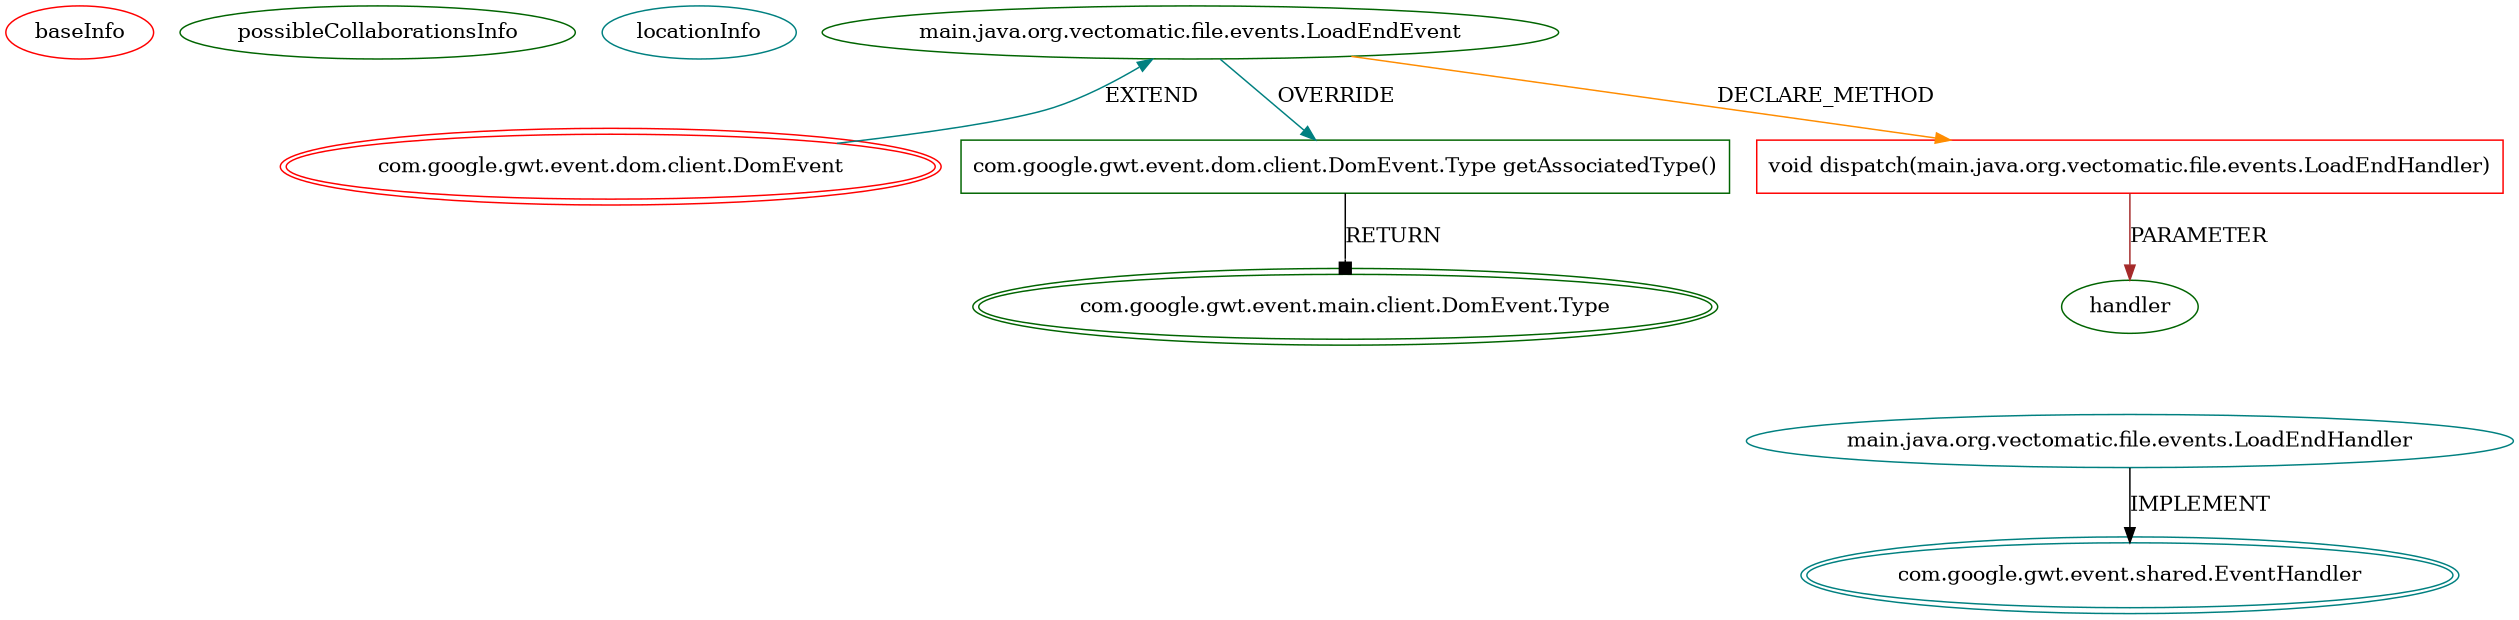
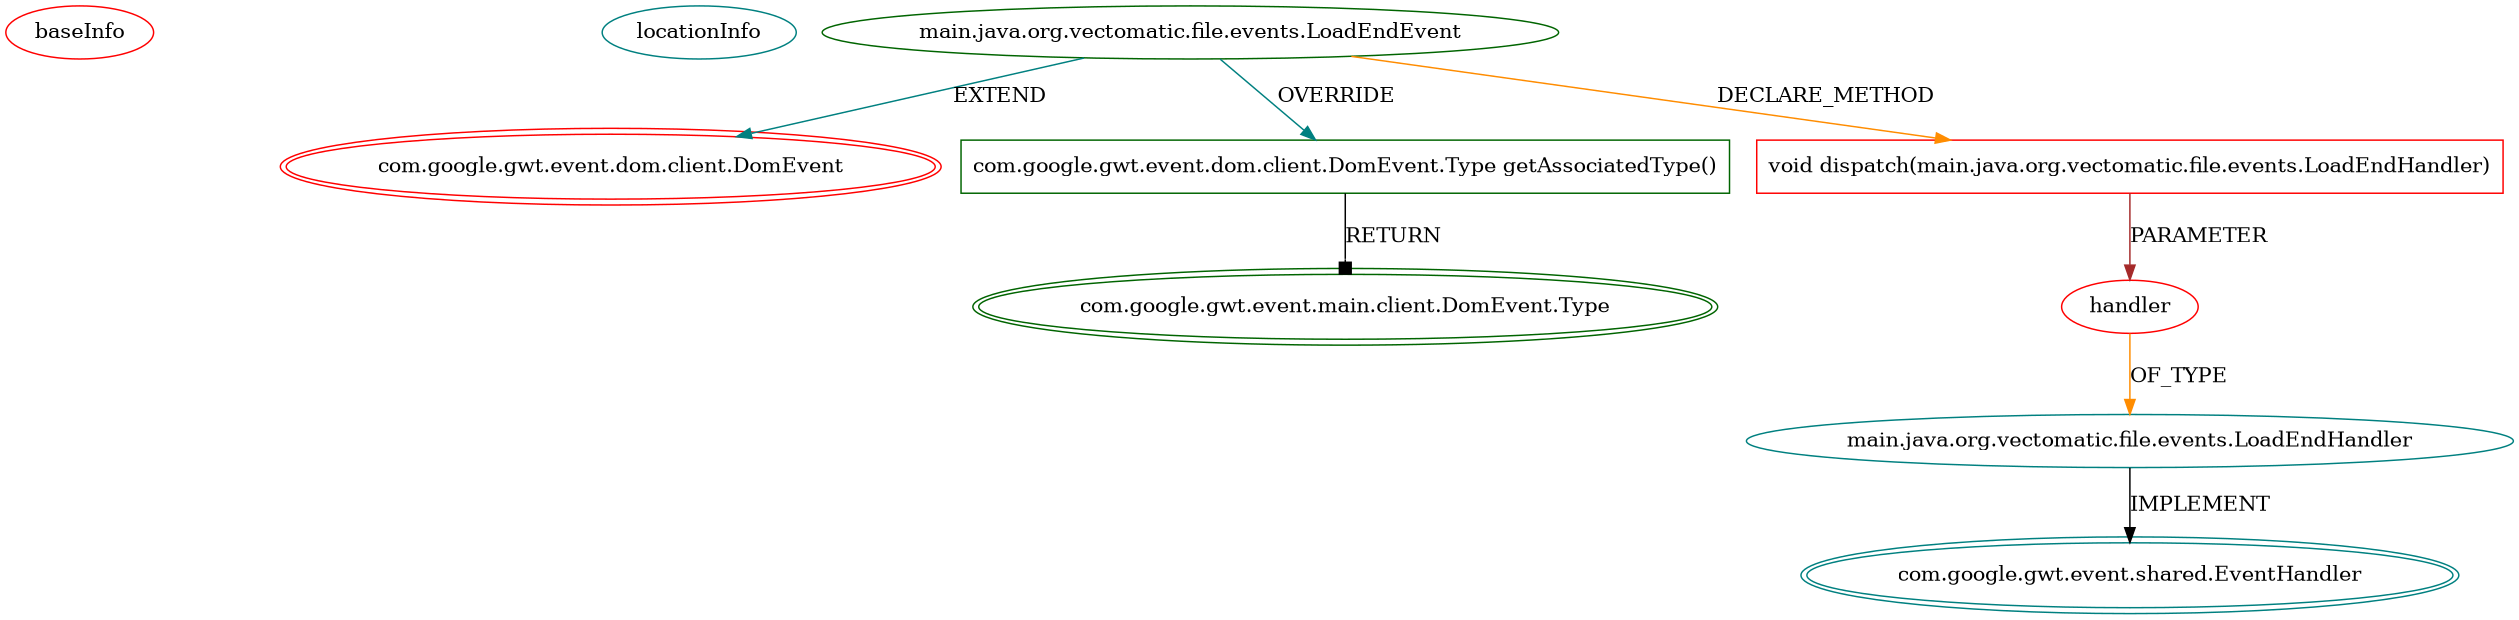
node "possibleCollaborationsInfo": removed
edge "com.google.gwt.event.dom.client.DomEvent" -> "main.java.org.vectomatic.file.events.LoadEndEvent": reversed
node "handler": color darkgreen -> red
edge "handler" -> "main.java.org.vectomatic.file.events.LoadEndHandler": added, label "OF_TYPE"
